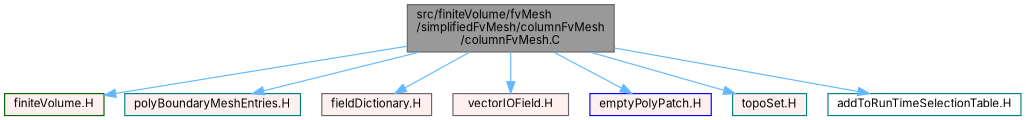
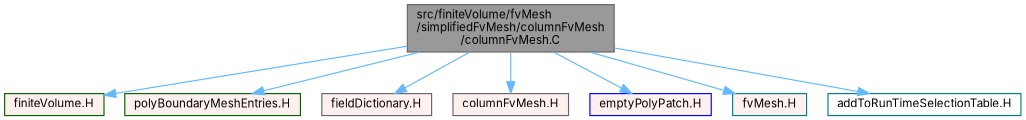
node "polyBoundaryMeshEntries.H": color teal -> darkgreen
node "vectorIOField.H": label "vectorIOField.H" -> "columnFvMesh.H"
node "topoSet.H": label "topoSet.H" -> "fvMesh.H"
